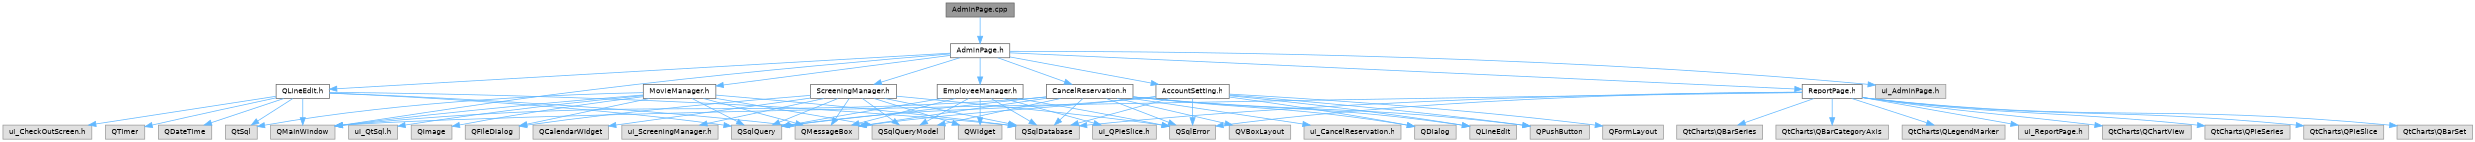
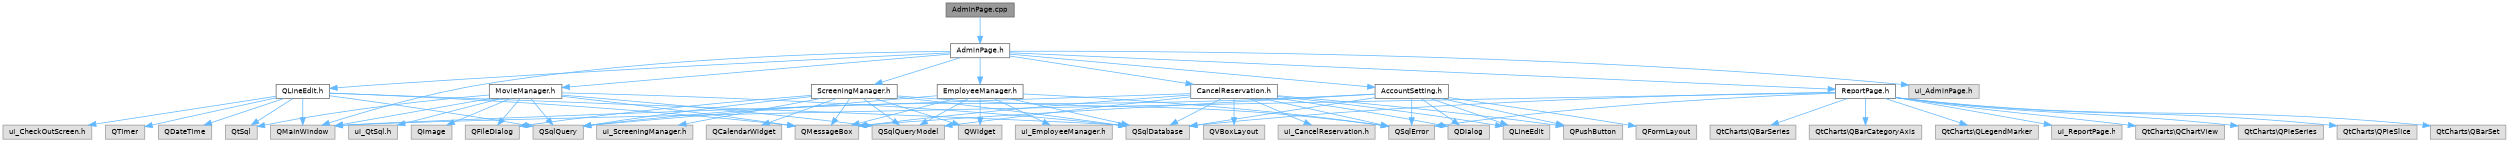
edge "CancelReservation.h" -> "QSqlQuery": removed
node "ui_QPieSlice.h": label "ui_QPieSlice.h" -> "ui_EmployeeManager.h"
